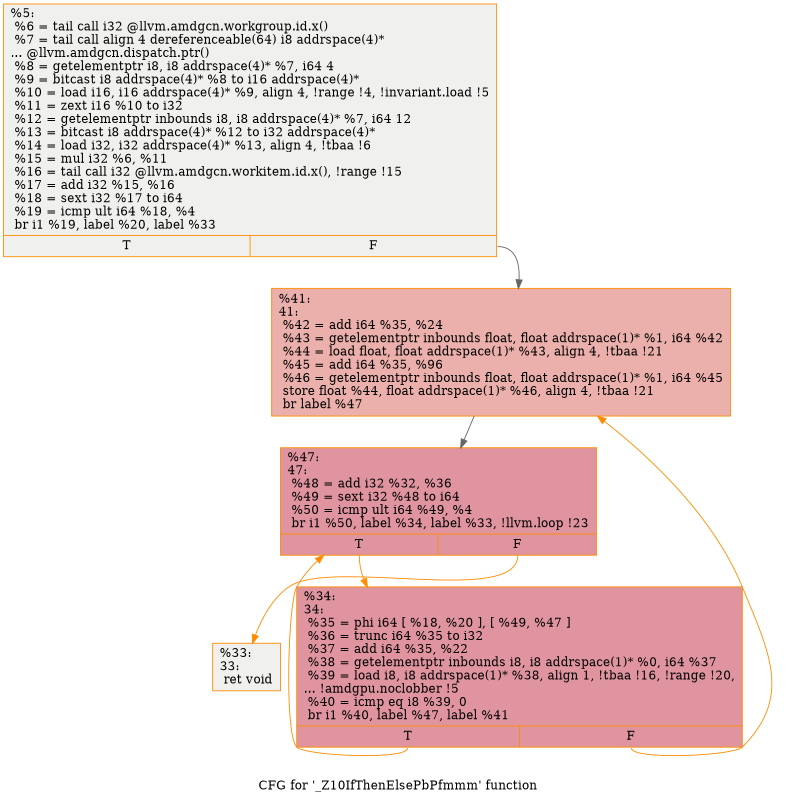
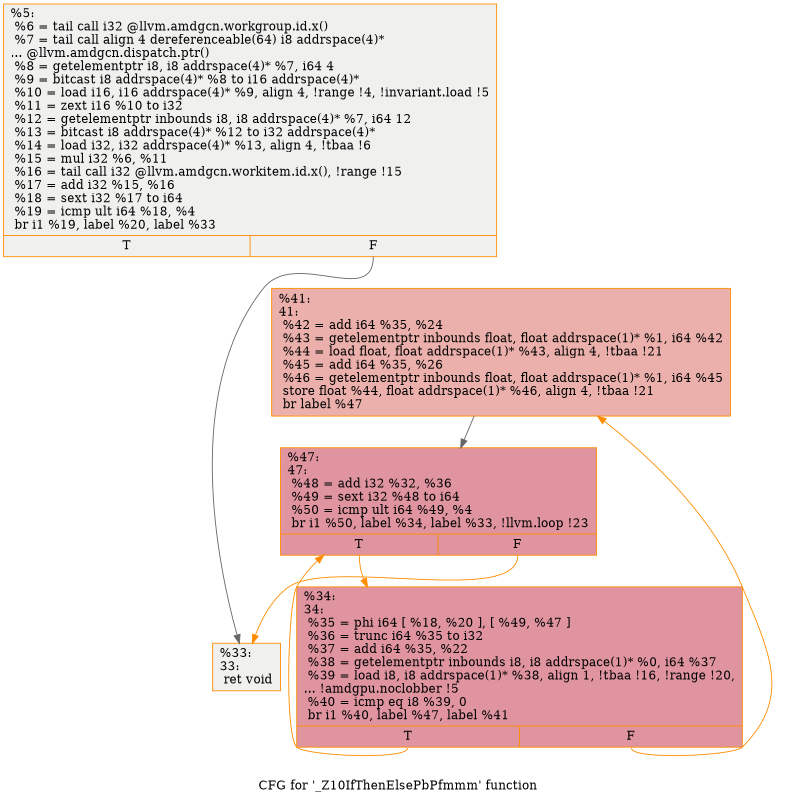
edge "%5:" -> "%41:": now "%5:" -> "%33:"
node "%41:": text "%45 = add i64 %35, %96" -> "%45 = add i64 %35, %26"
